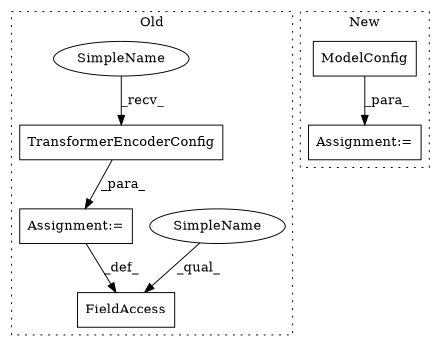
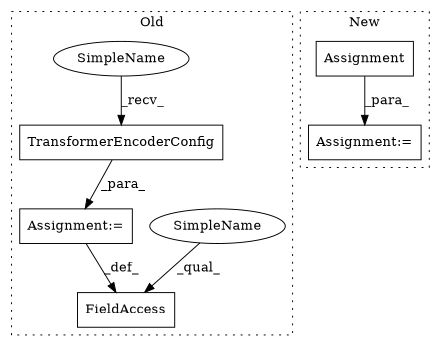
node "ModelConfig": label "ModelConfig" -> "Assignment"
